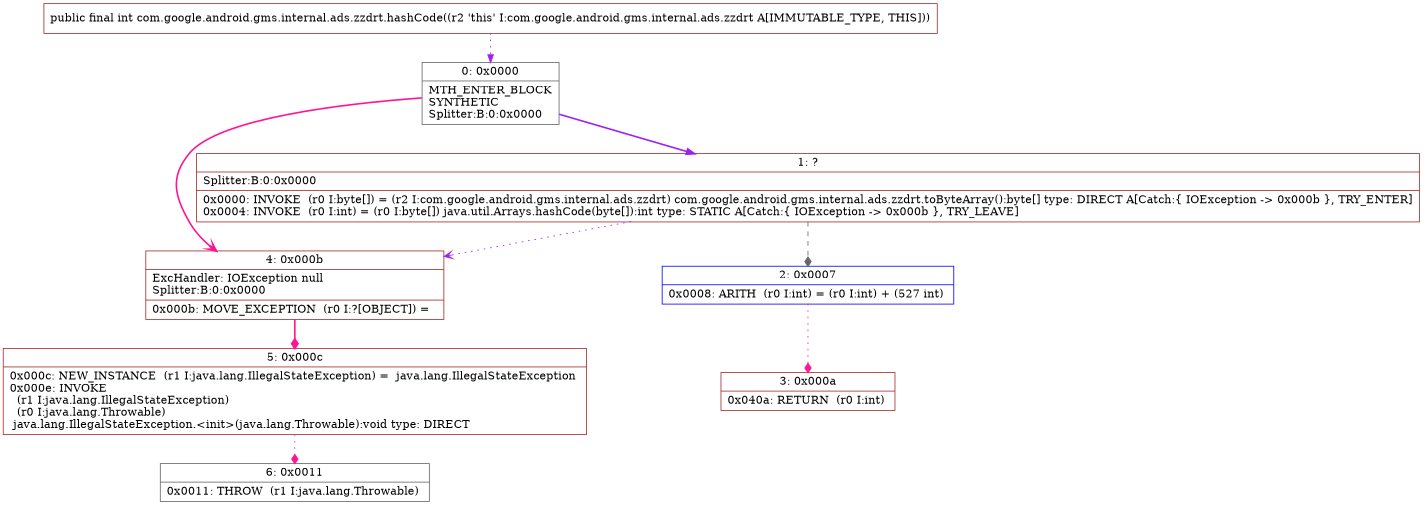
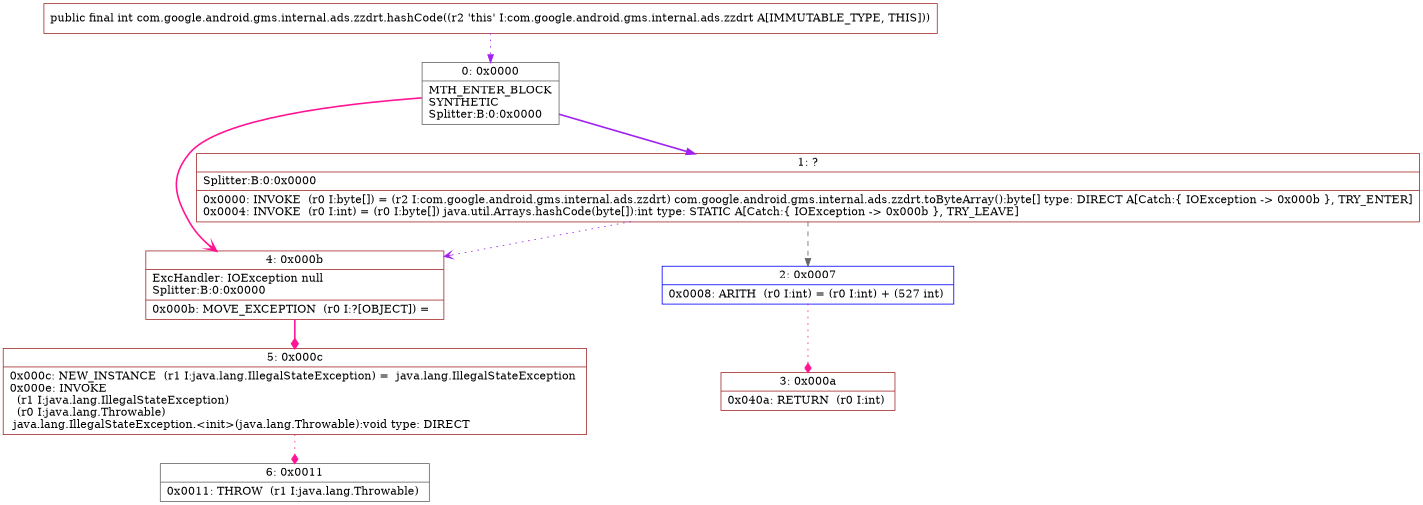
edge "1: ?" -> "2: 0x0007": arrowhead diamond -> normal
